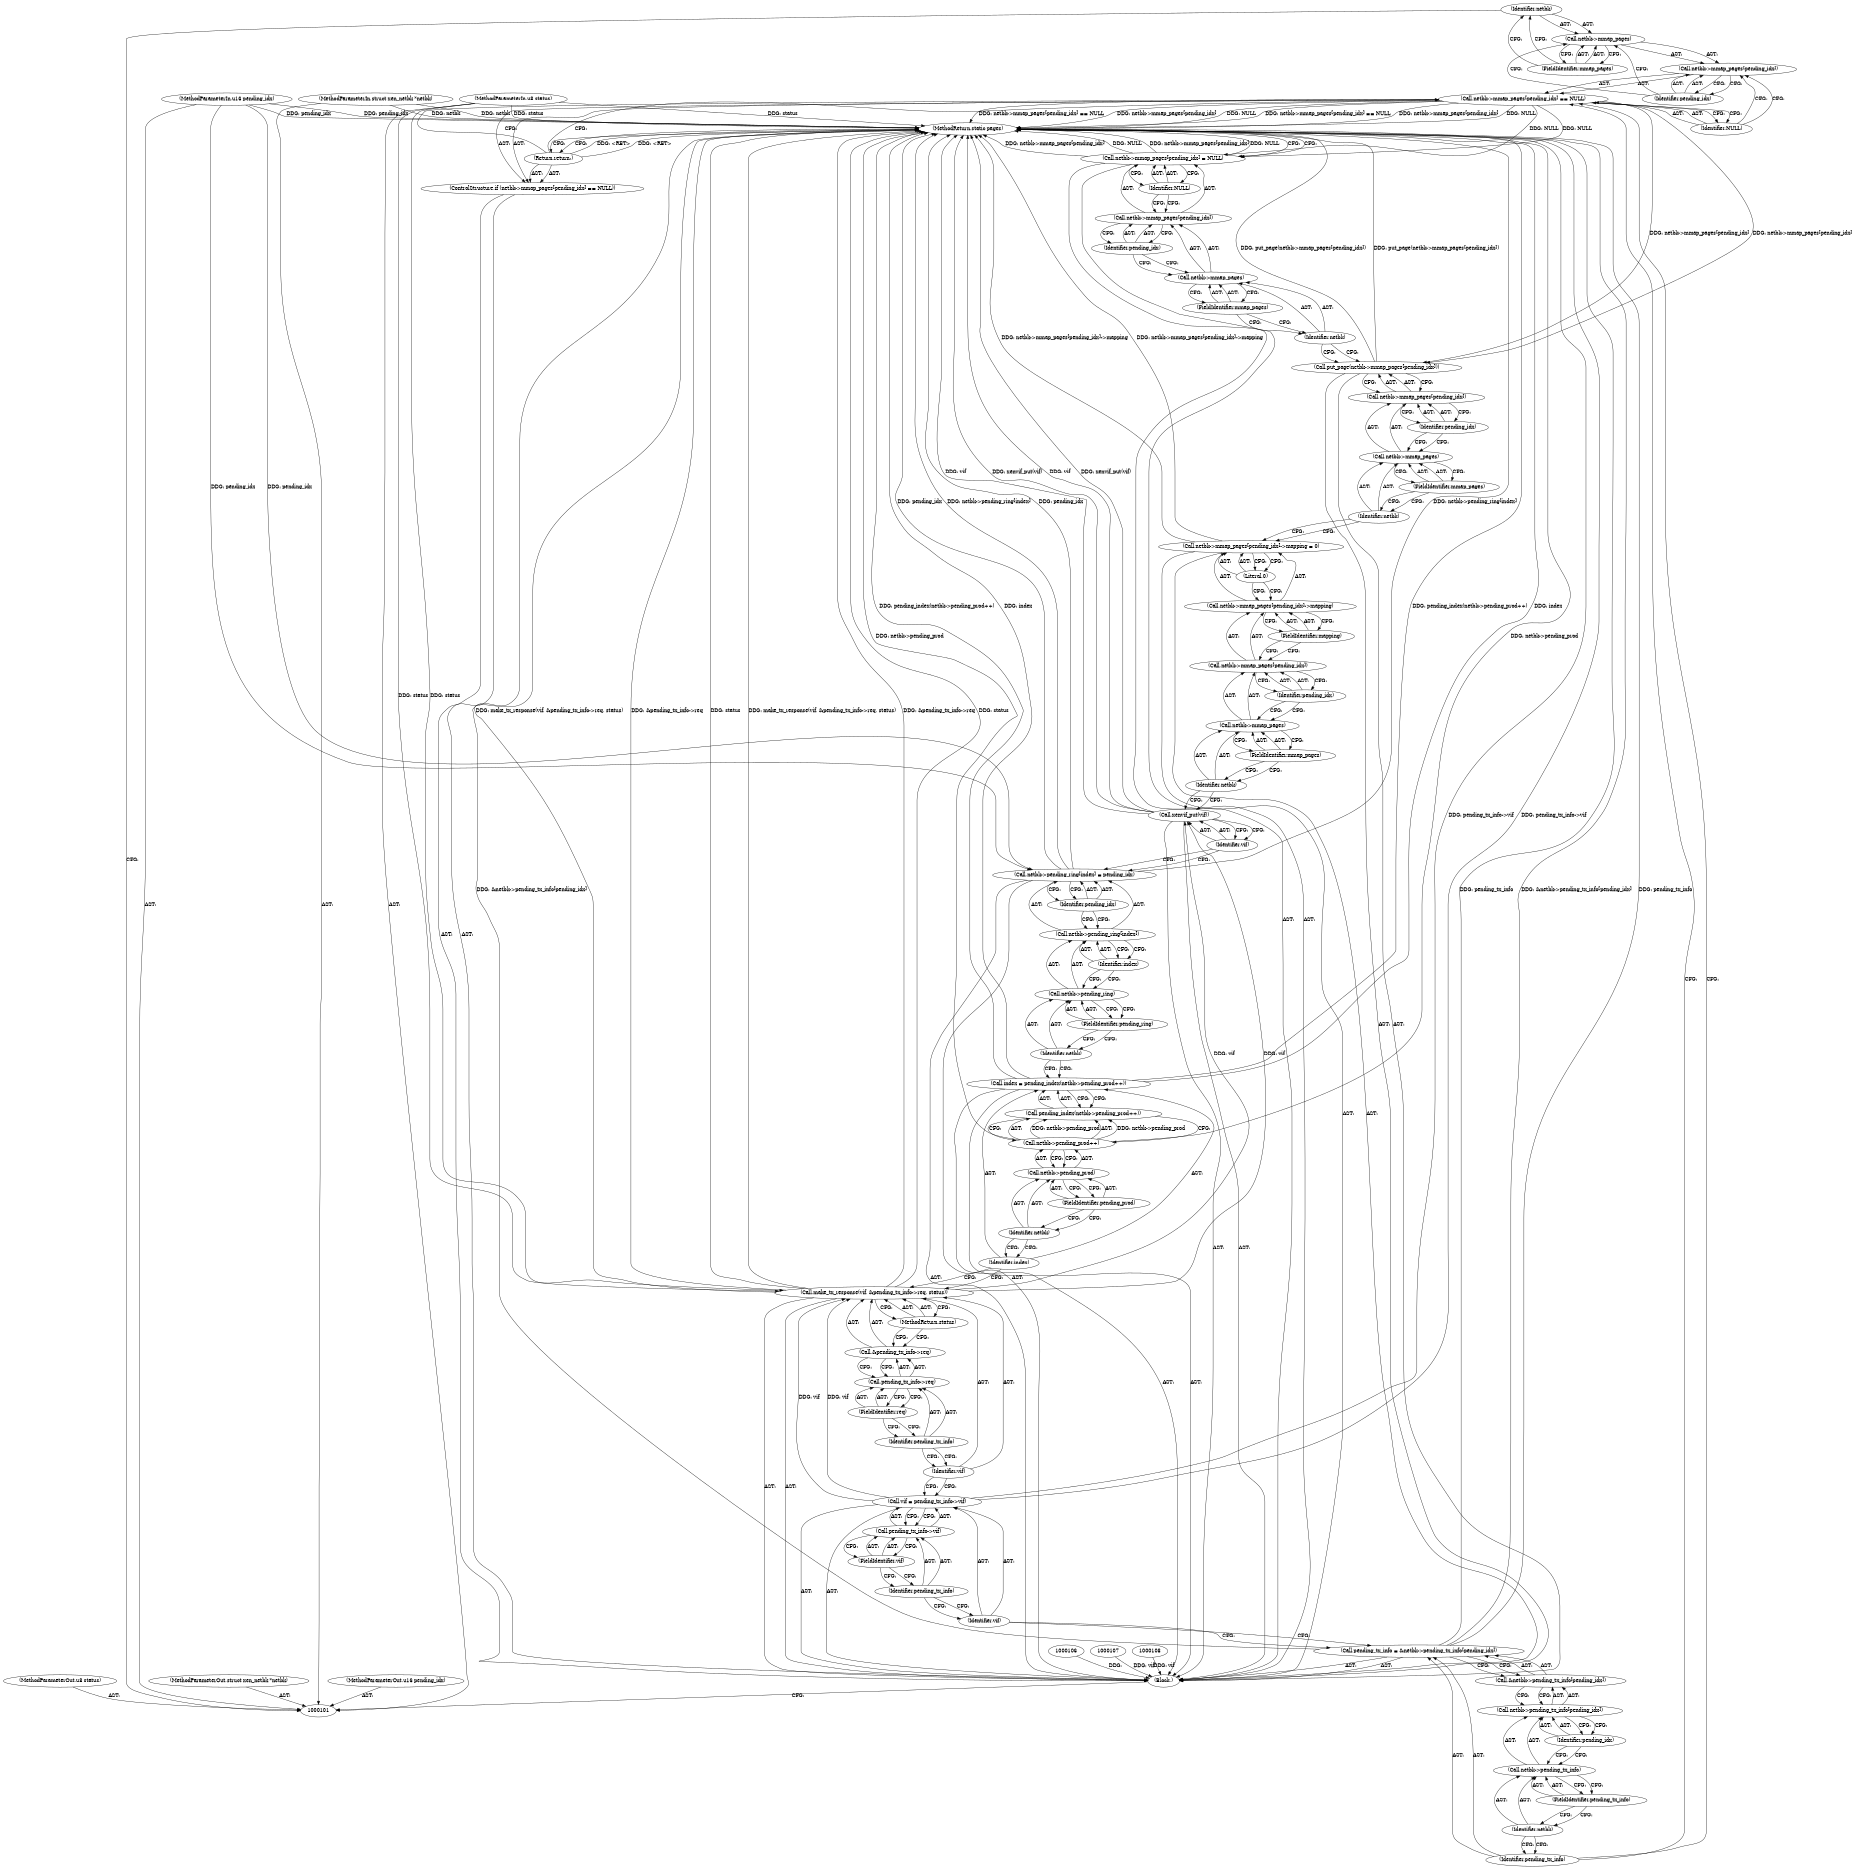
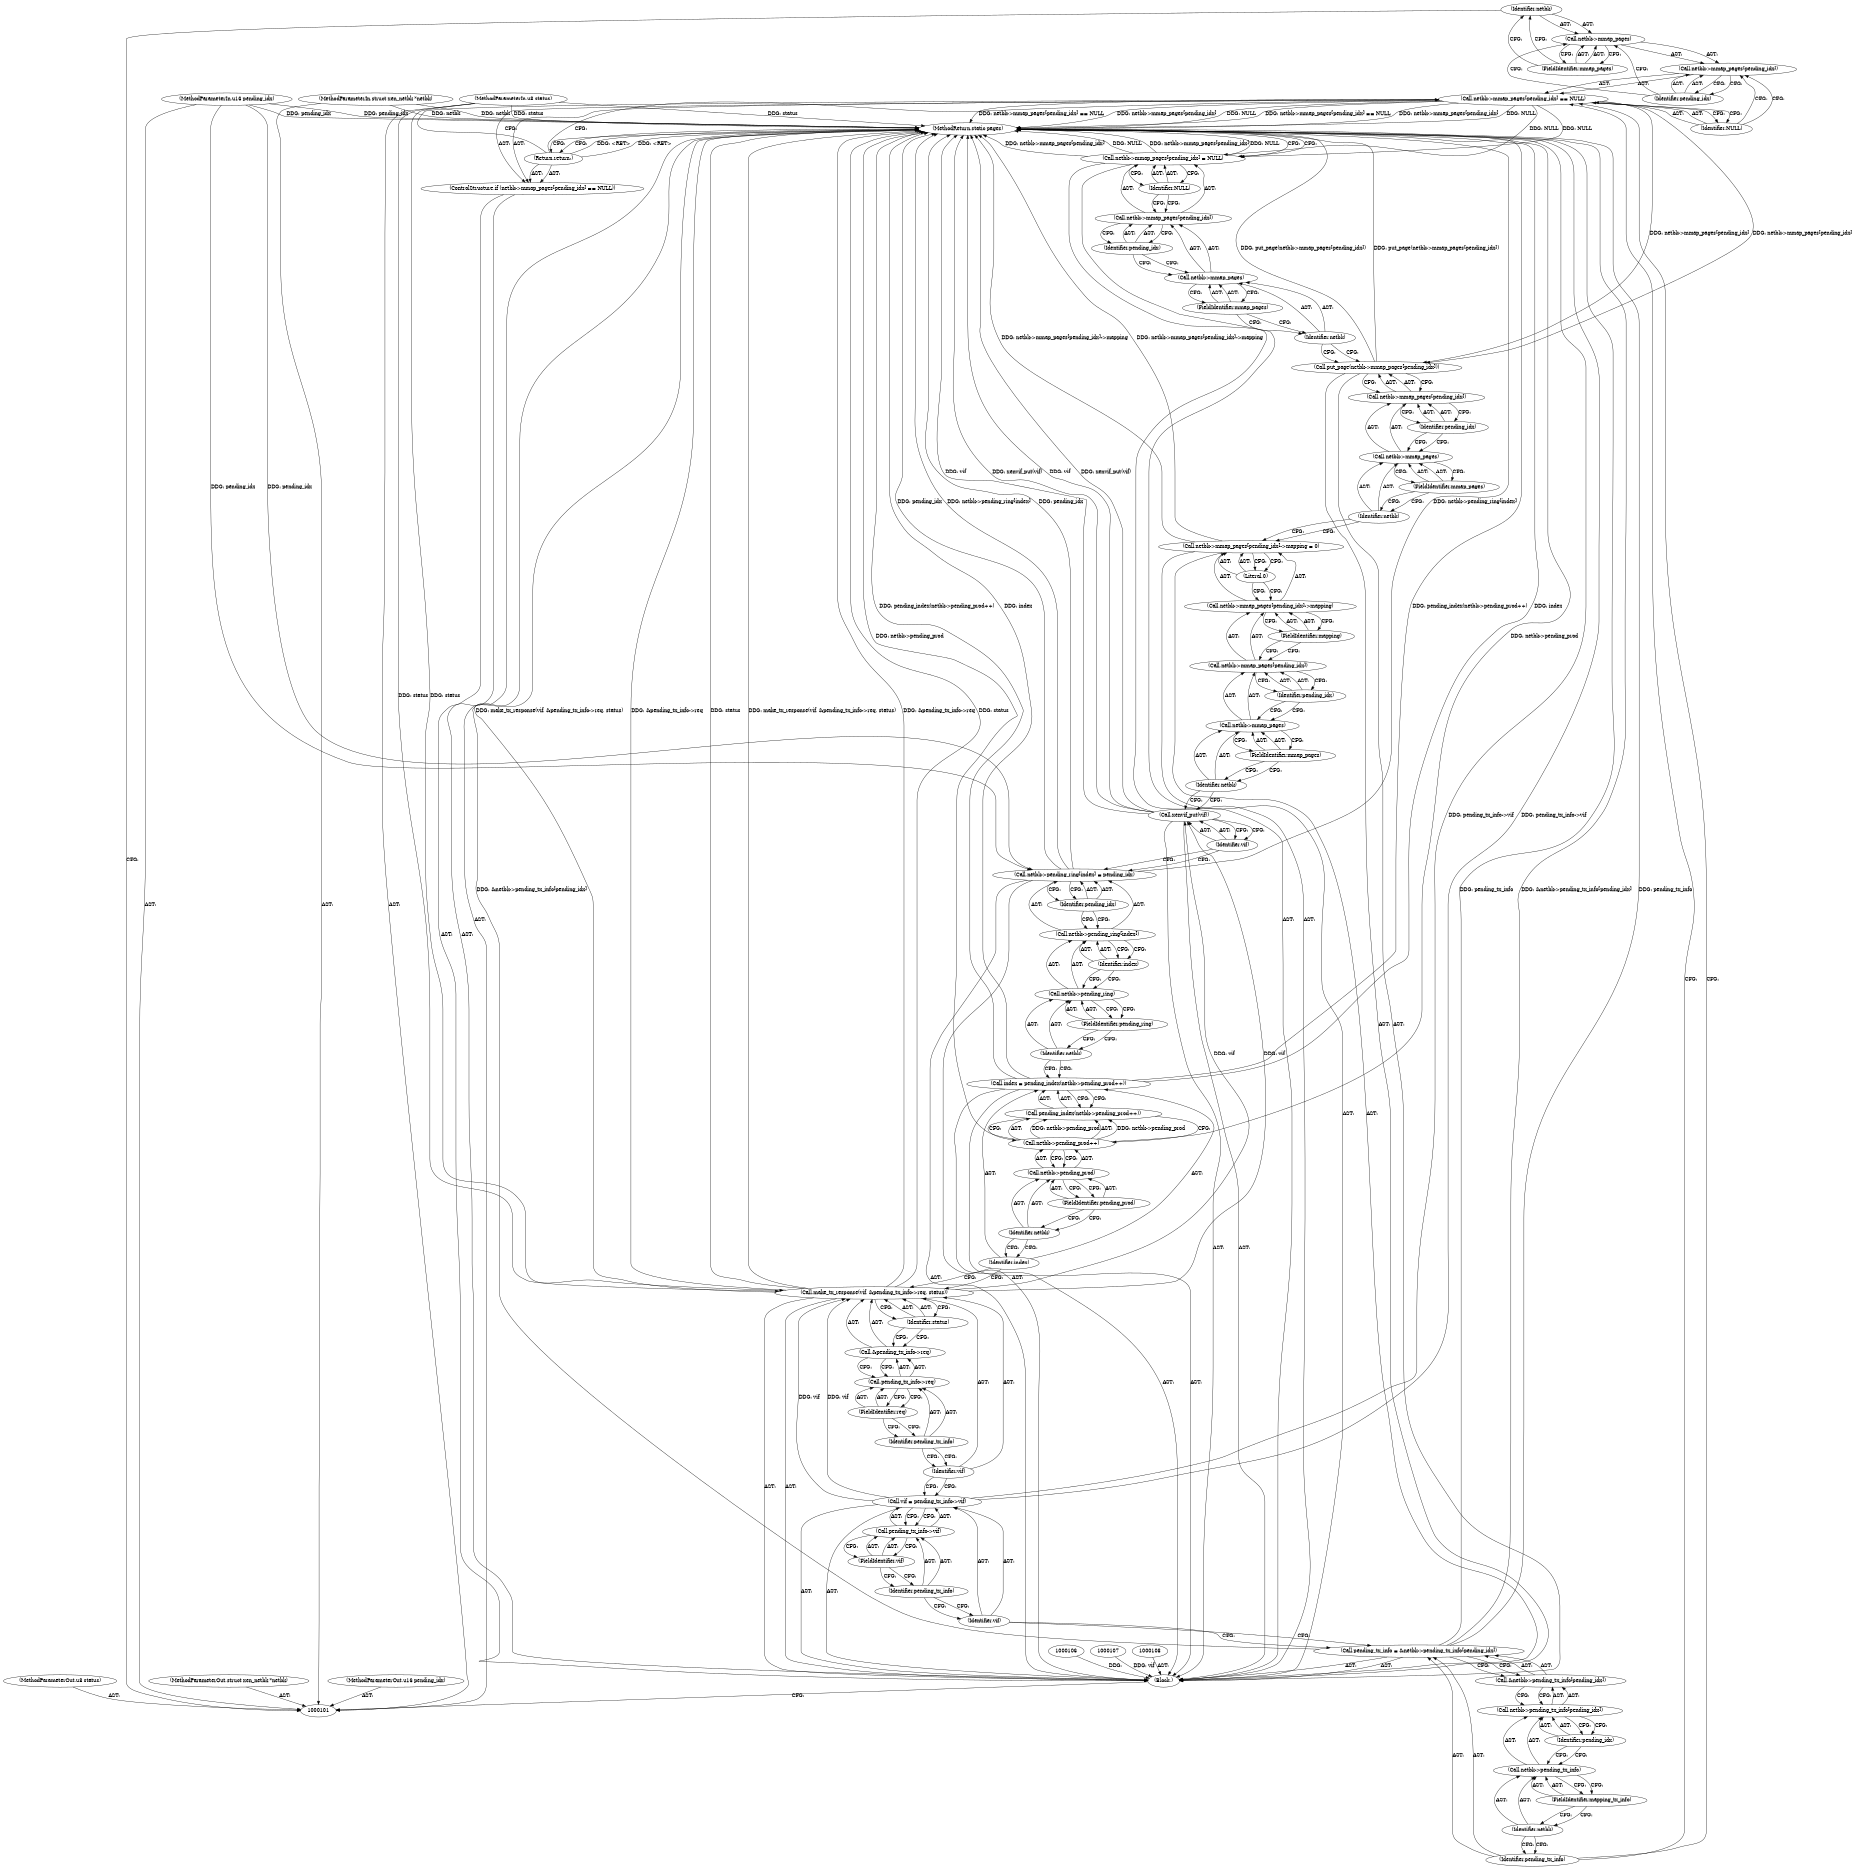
edge "(MethodReturn,static pages)" -> "1000101": added, label "AST:"
node "(MethodReturn,status)": label "(MethodReturn,status)" -> "(Identifier,status)"
edge "1000108" -> "(Block,)": label "DDG: vif" -> "AST: "
node "(FieldIdentifier,pending_tx_info)": label "(FieldIdentifier,pending_tx_info)" -> "(FieldIdentifier,mapping_tx_info)"
